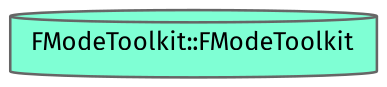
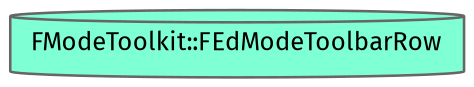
node "FModeToolkit::FModeToolkit": label "FModeToolkit::FModeToolkit" -> "FModeToolkit::FEdModeToolbarRow"
